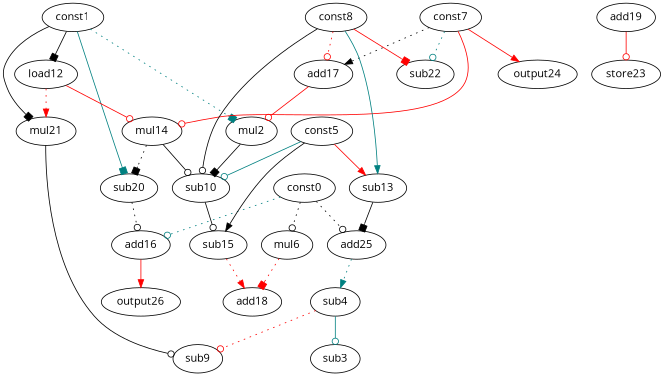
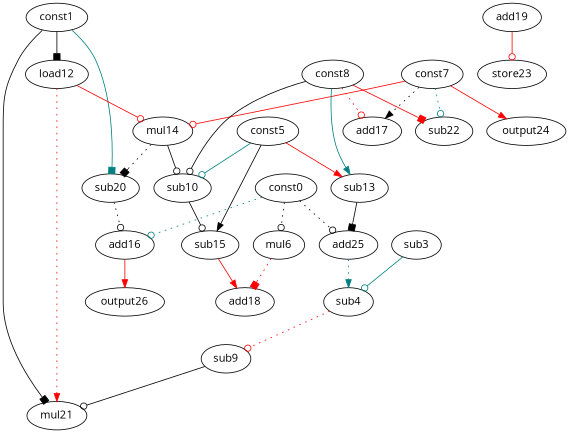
node "mul2": removed
edge "sub15" -> "add18": style dotted -> solid
edge "mul21" -> "sub9": reversed
edge "sub4" -> "sub3": reversed
